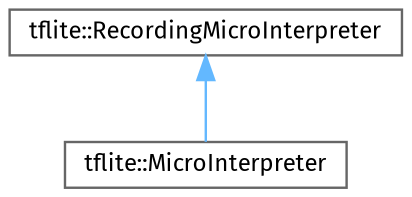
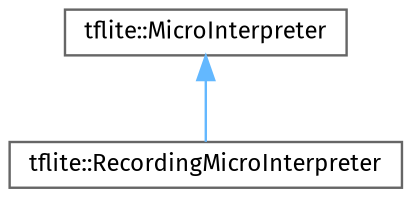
edge "tflite::MicroInterpreter" -> "tflite::RecordingMicroInterpreter": reversed
